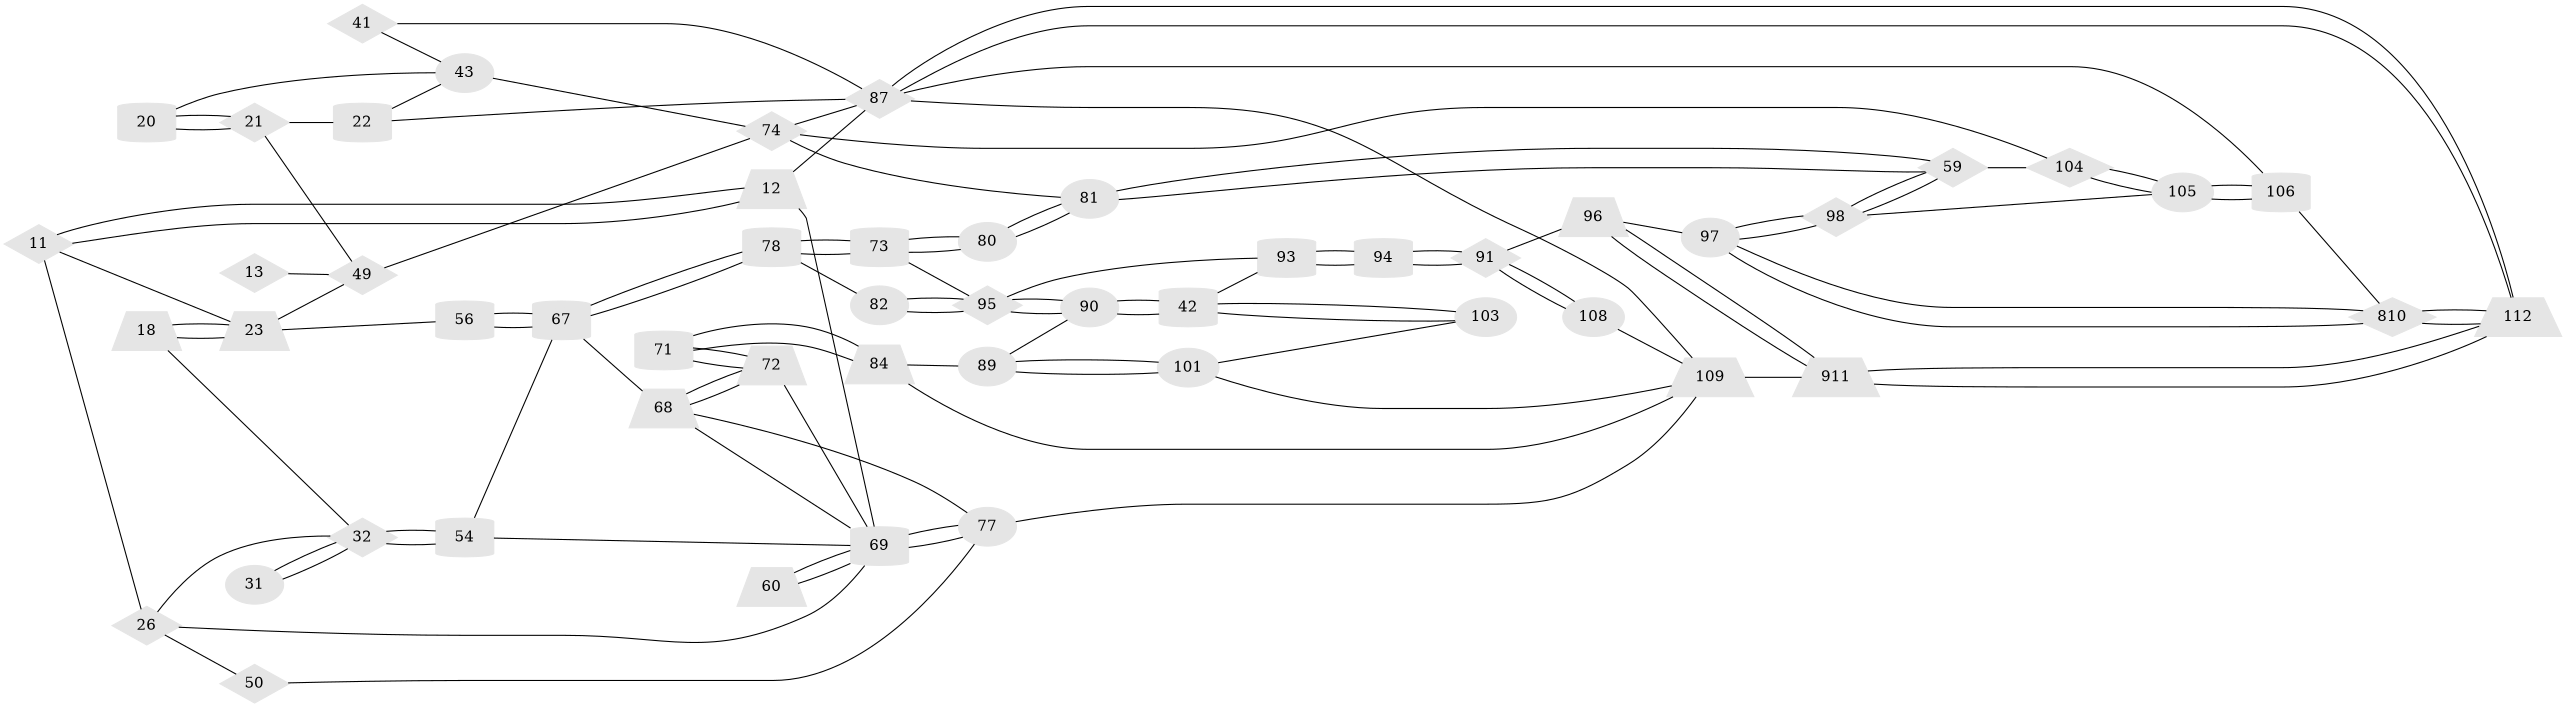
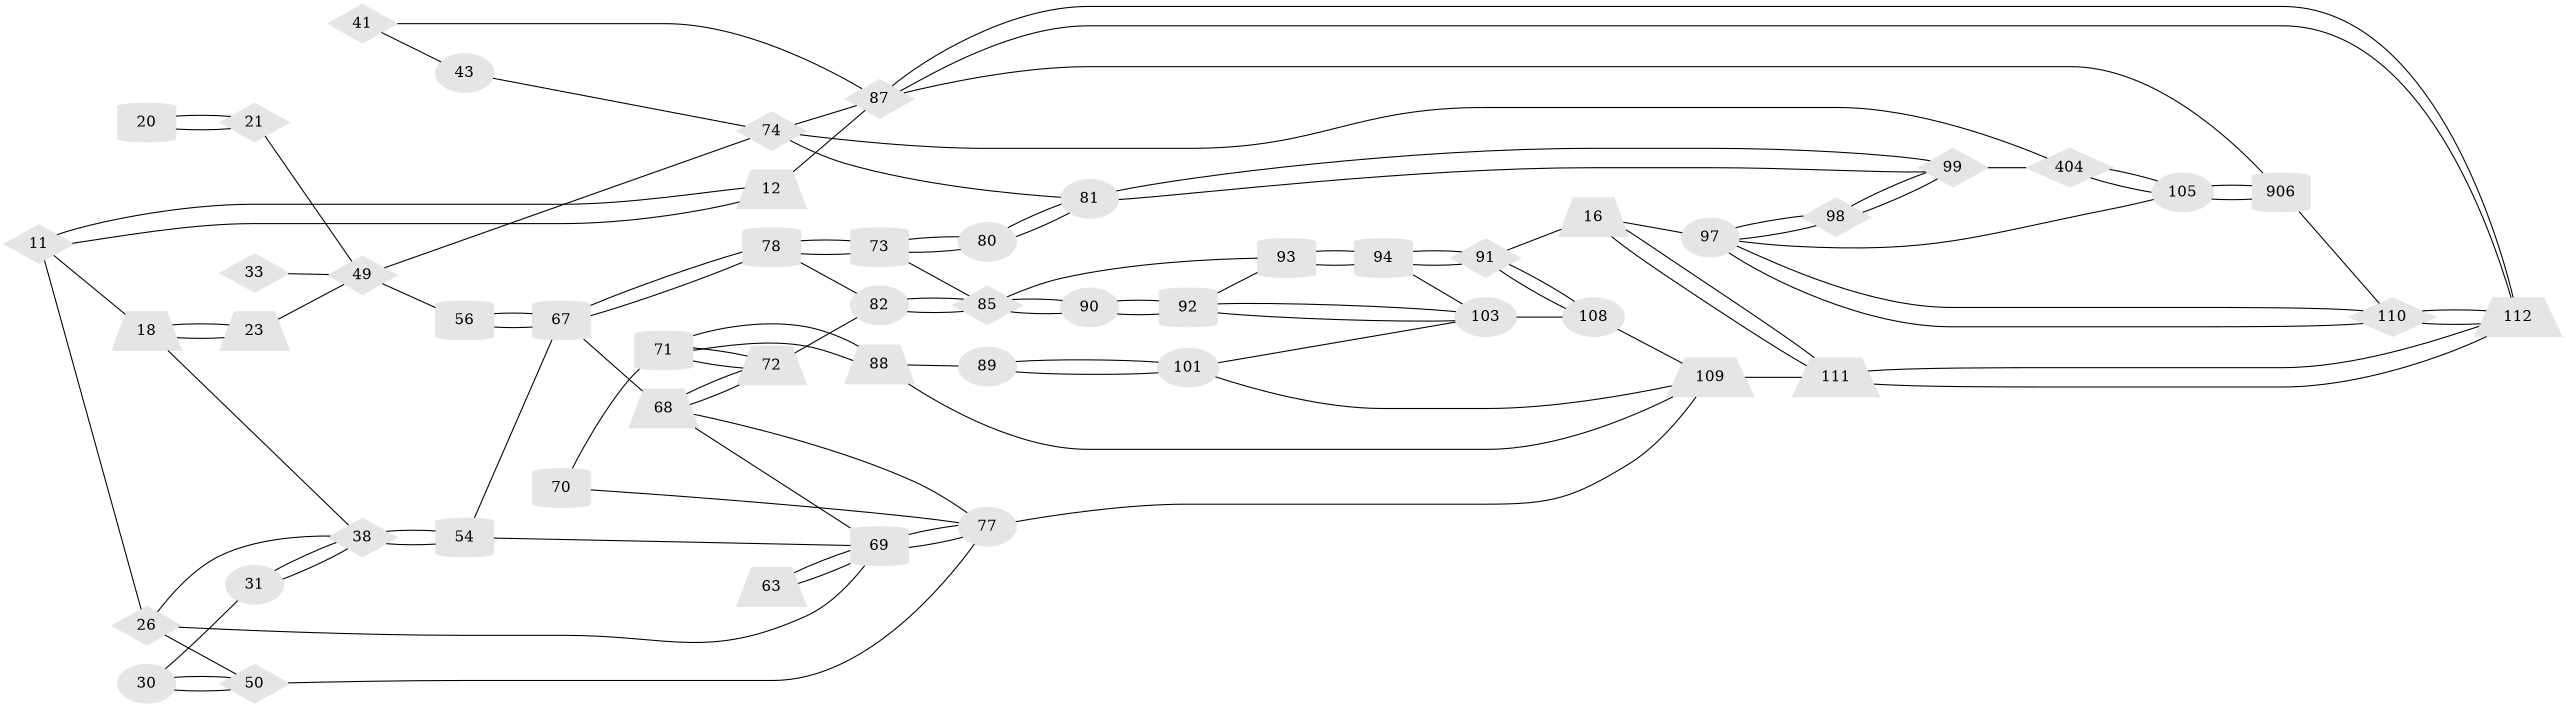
edge "43" -- "20": removed
node "22": removed
edge "87" -- "109": removed
node "59": label "59" -> "99"
node "104": label "104" -> "404"
node "106": label "106" -> "906"
edge "105" -- "98": now "105" -- "97"
node "96": label "96" -> "16"
node "13": label "13" -> "33"
edge "11" -- "23": now "11" -- "18"
edge "94" -- "103": added
node "95": label "95" -> "85"
node "42": label "42" -> "92"
edge "103" -- "108": added
node "810": label "810" -> "110"
edge "56" -- "23": now "56" -- "49"
edge "90" -- "89": removed
node "84": label "84" -> "88"
edge "12" -- "69": removed
node "911": label "911" -> "111"
edge "72" -- "69": now "72" -- "82"
node "70": added
node "32": label "32" -> "38"
node "60": label "60" -> "63"
node "30": added
